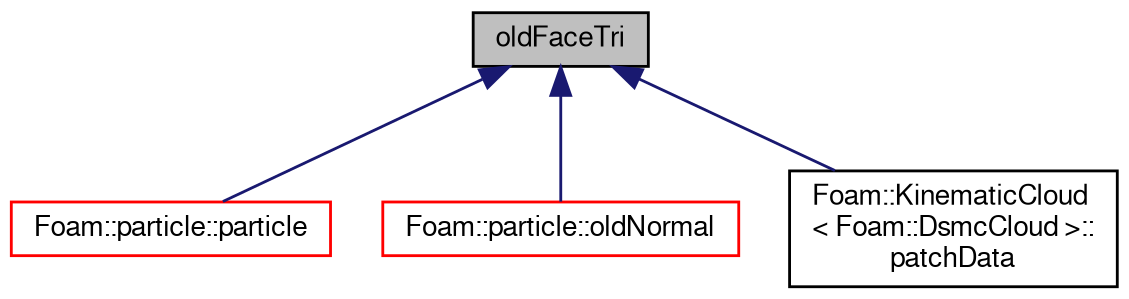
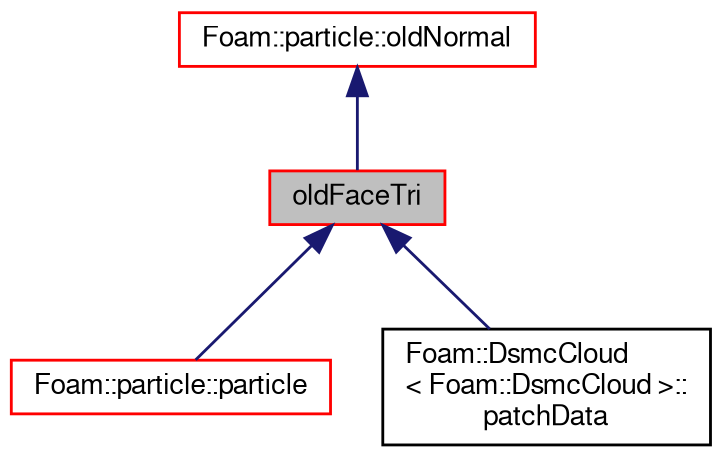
node "oldFaceTri": color black -> red
edge "Foam::particle::oldNormal" -> "oldFaceTri": reversed
node "Foam::KinematicCloud < Foam::DsmcCloud >:: patchData": label "Foam::KinematicCloud < Foam::DsmcCloud >:: patchData" -> "Foam::DsmcCloud < Foam::DsmcCloud >:: patchData"
